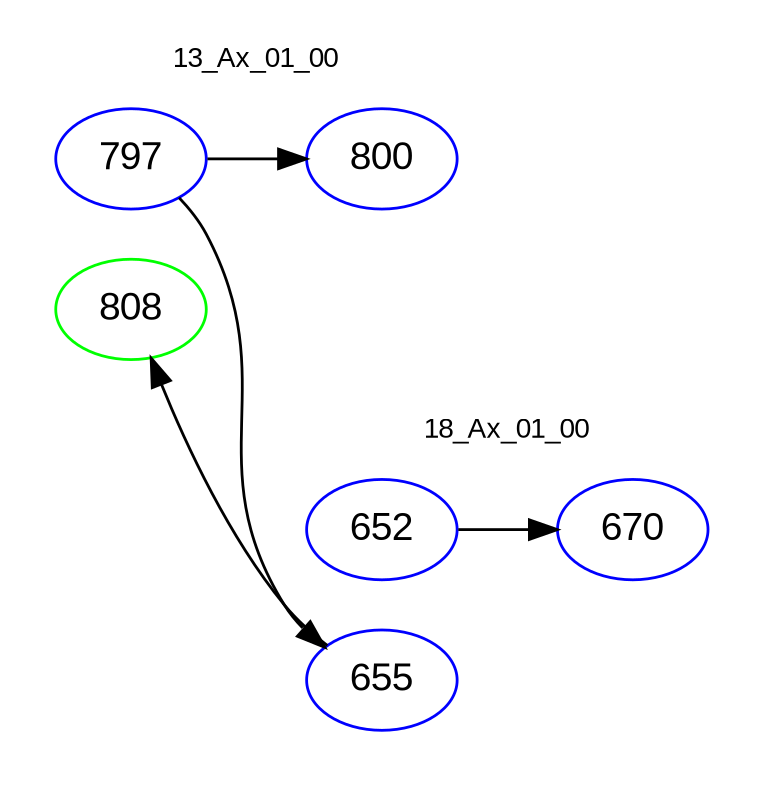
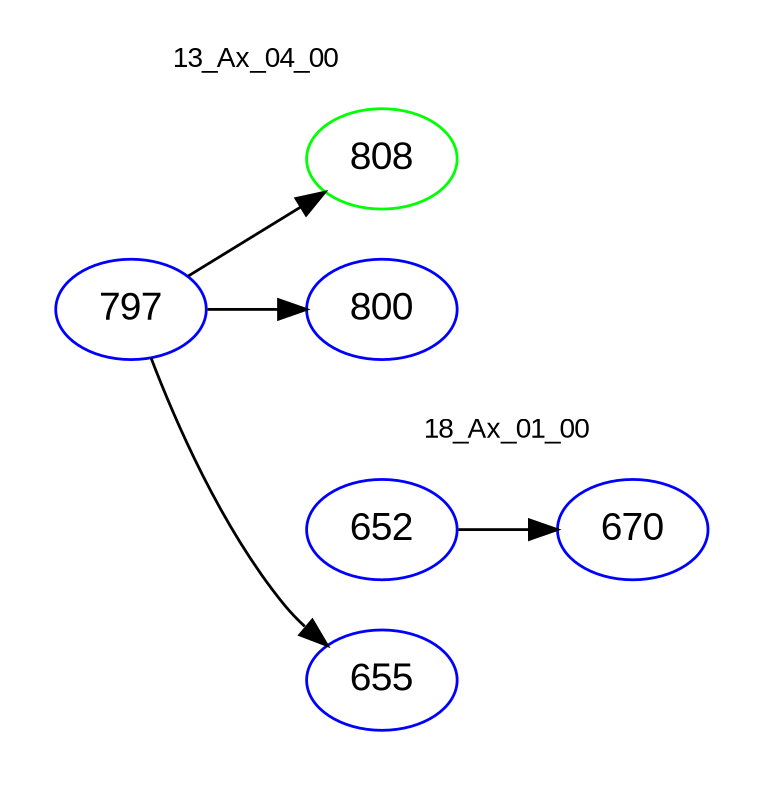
cluster "13_Ax_01_00": label "13_Ax_01_00" -> "13_Ax_04_00"
edge "655" -> "808": now "797" -> "808"
